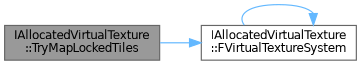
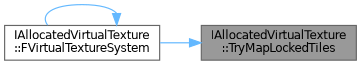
edge "IAllocatedVirtualTexture ::TryMapLockedTiles" -> "IAllocatedVirtualTexture ::FVirtualTextureSystem": reversed
